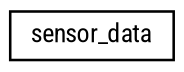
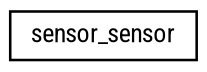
node "sensor_data": label "sensor_data" -> "sensor_sensor"
